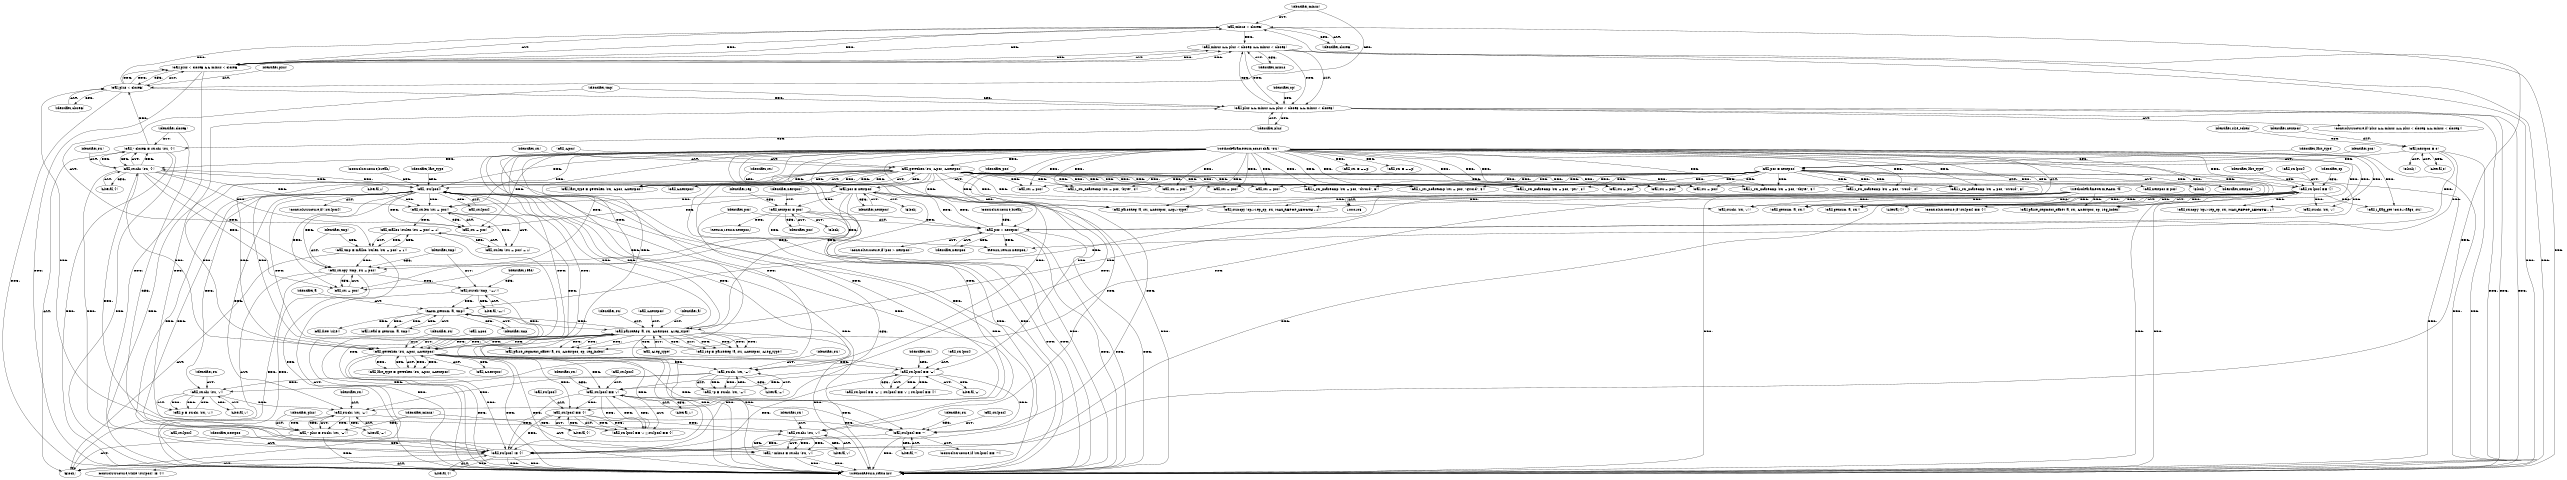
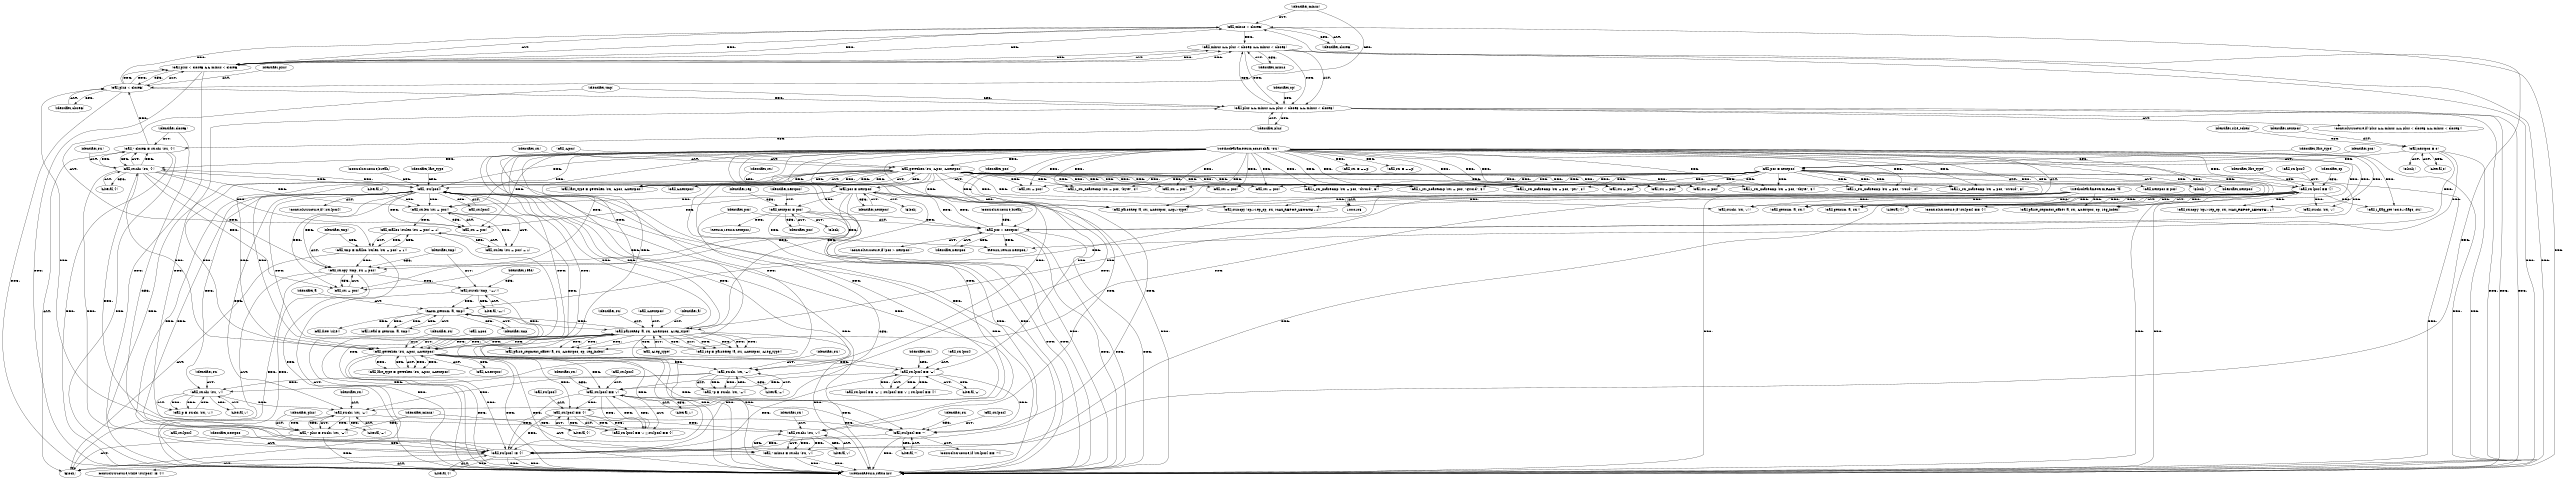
edge "(Call,str[pos] == '+' || str[pos] == '-' || str[pos] == ']')" -> "(Call,str[pos] == '+')": label "CFG: " -> "DDG: "
